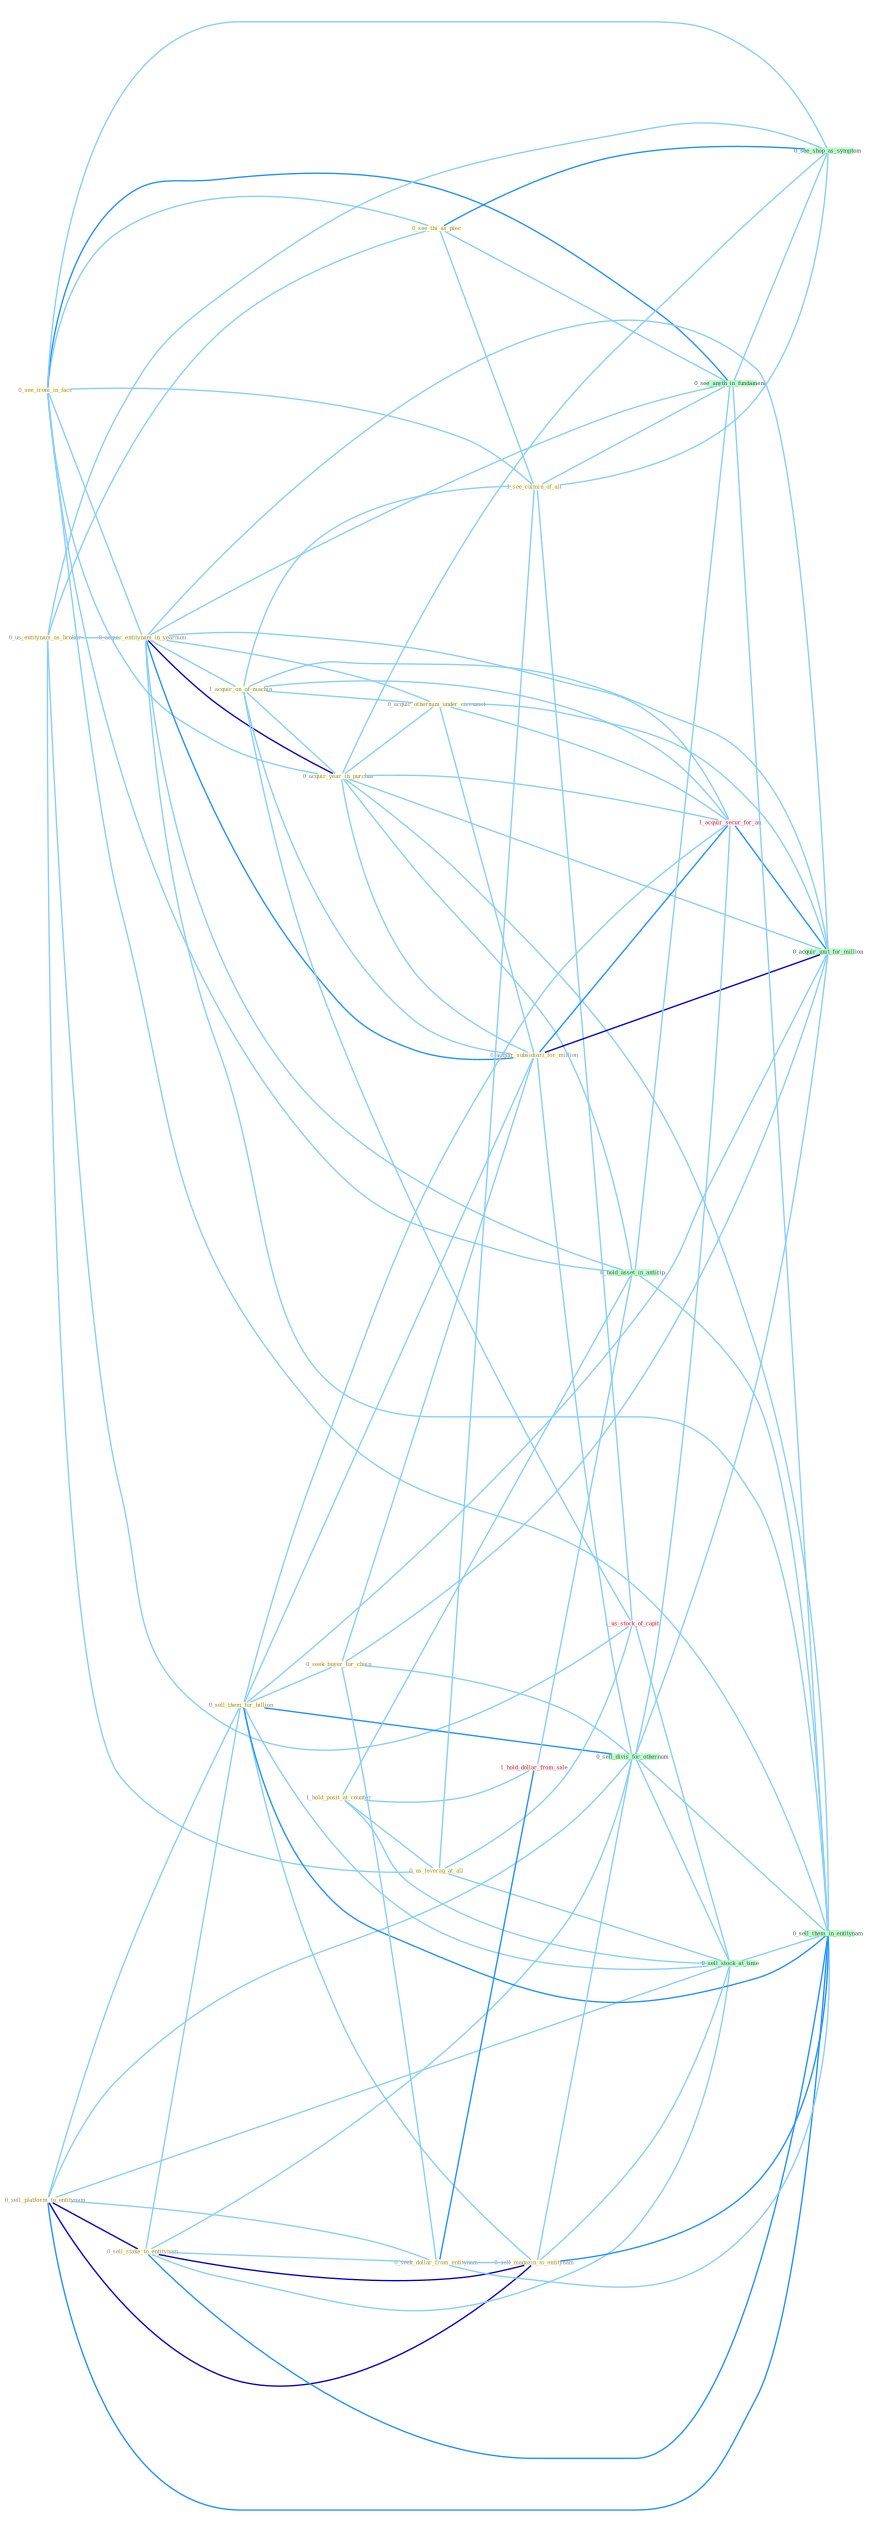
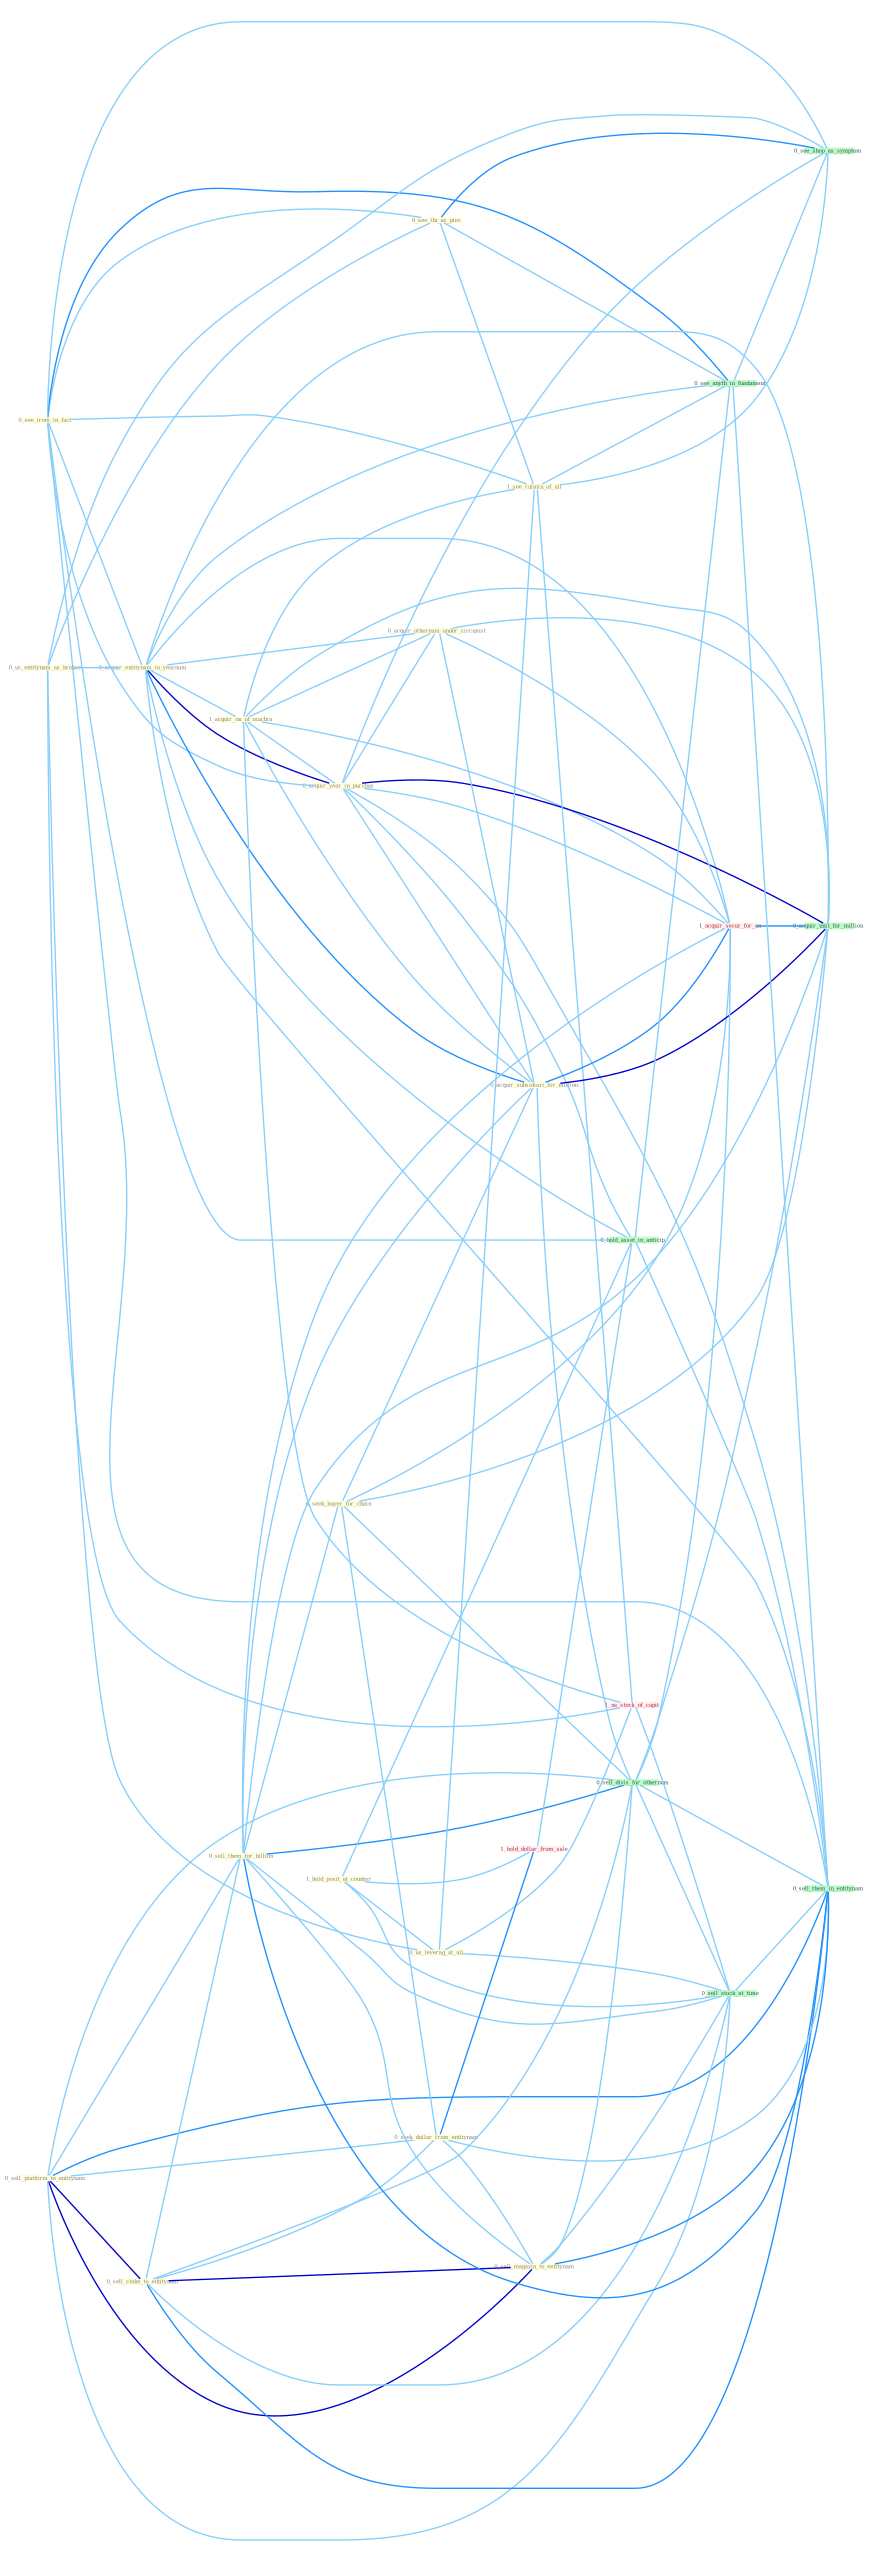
edge "0_acquir_year_in_purchas" -- "0_acquir_unit_for_million": color #87cefa -> #0000cd
edge "1_acquir_secur_for_an" -- "0_seek_buyer_for_chain": added
